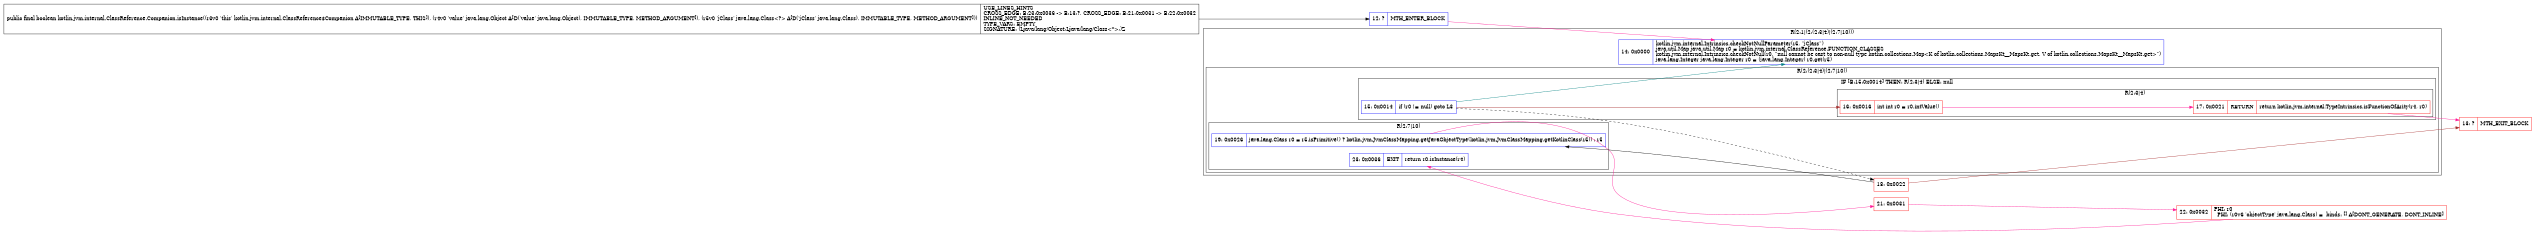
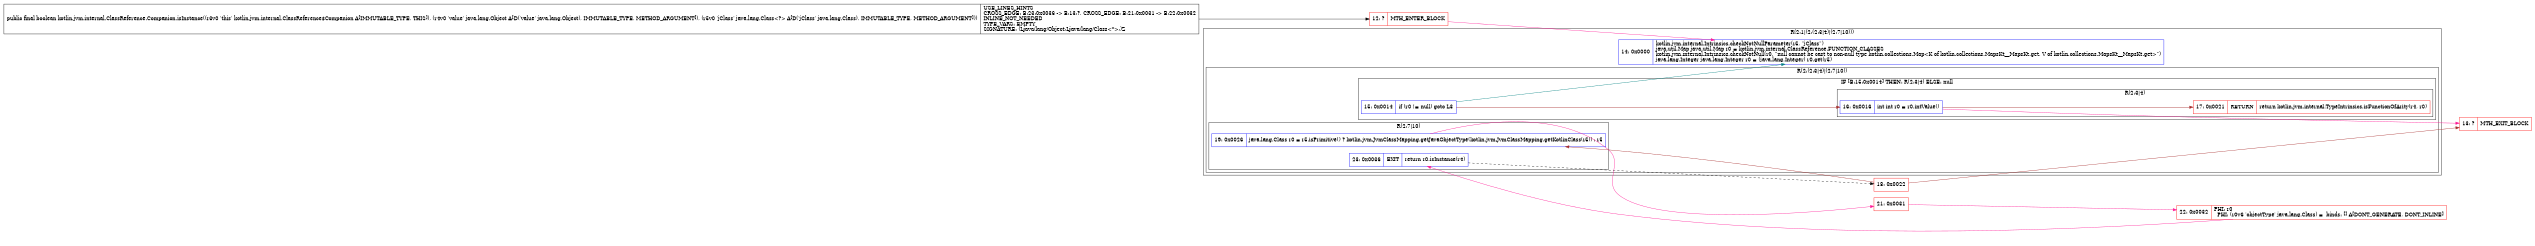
node "12: ?": color blue -> red
node "16: 0x0016": color red -> blue
edge "16: 0x0016" -> "17: 0x0021": color deeppink -> brown
edge "17: 0x0021" -> "13: ?": now "16: 0x0016" -> "13: ?"
edge "15: 0x0014" -> "18: 0x0022": now "23: 0x0036" -> "18: 0x0022"
edge "18: 0x0022" -> "19: 0x0026": color black -> brown
